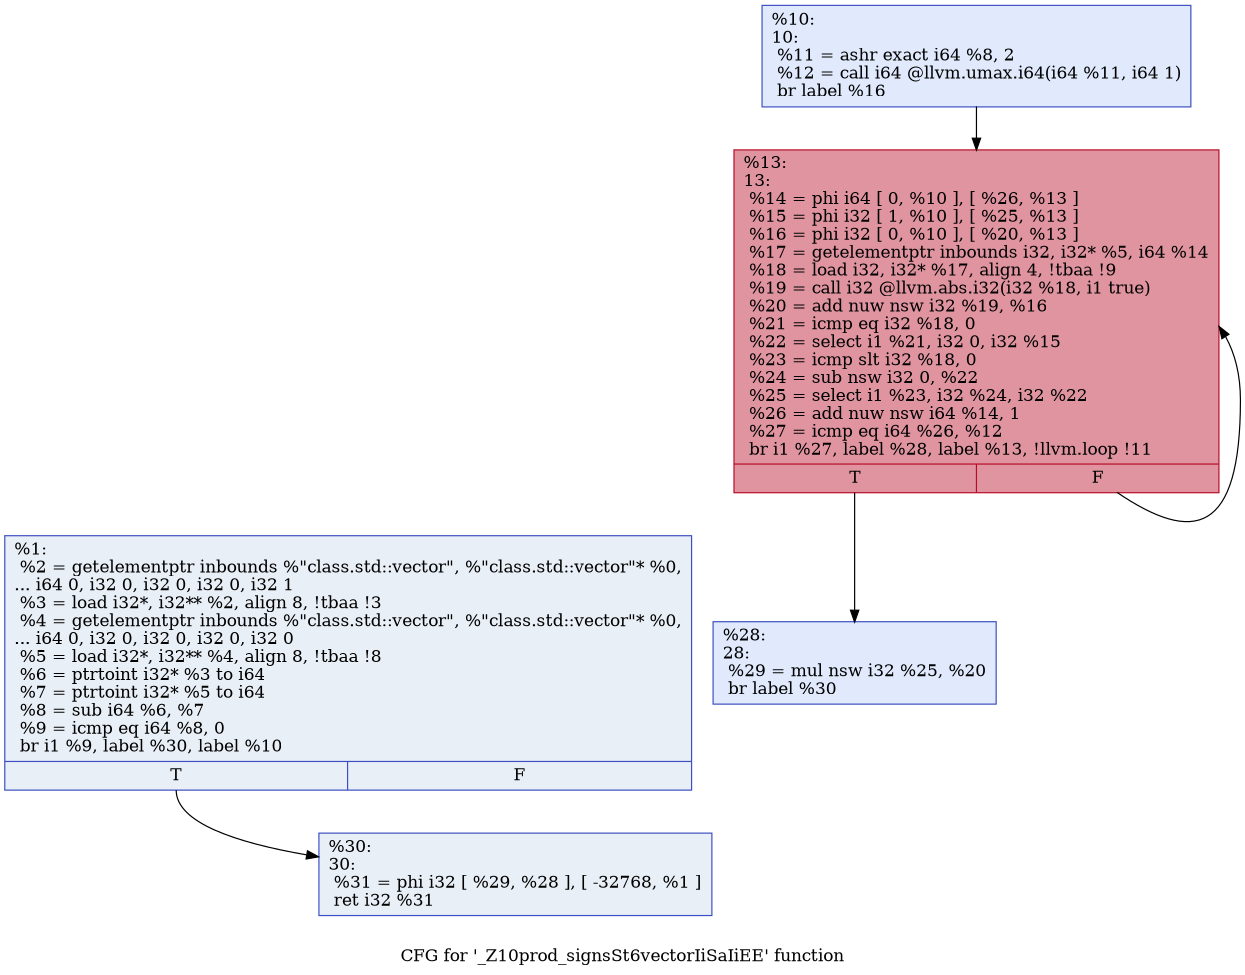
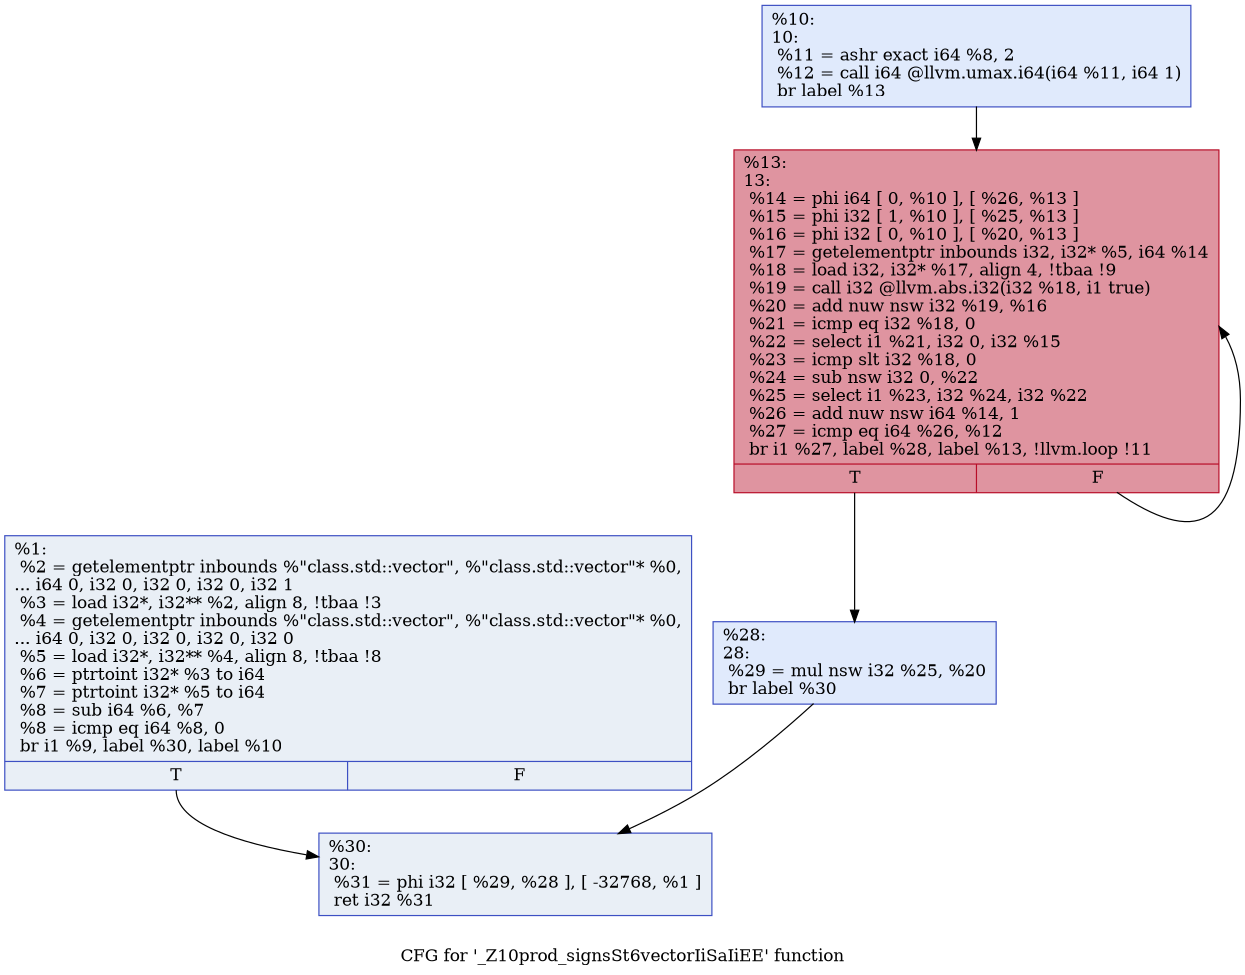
node "%10:": text "br label %16" -> "br label %13"
node "%1:": text "%9 = icmp eq i64 %8, 0" -> "%8 = icmp eq i64 %8, 0"
edge "%28:" -> "%30:": added
